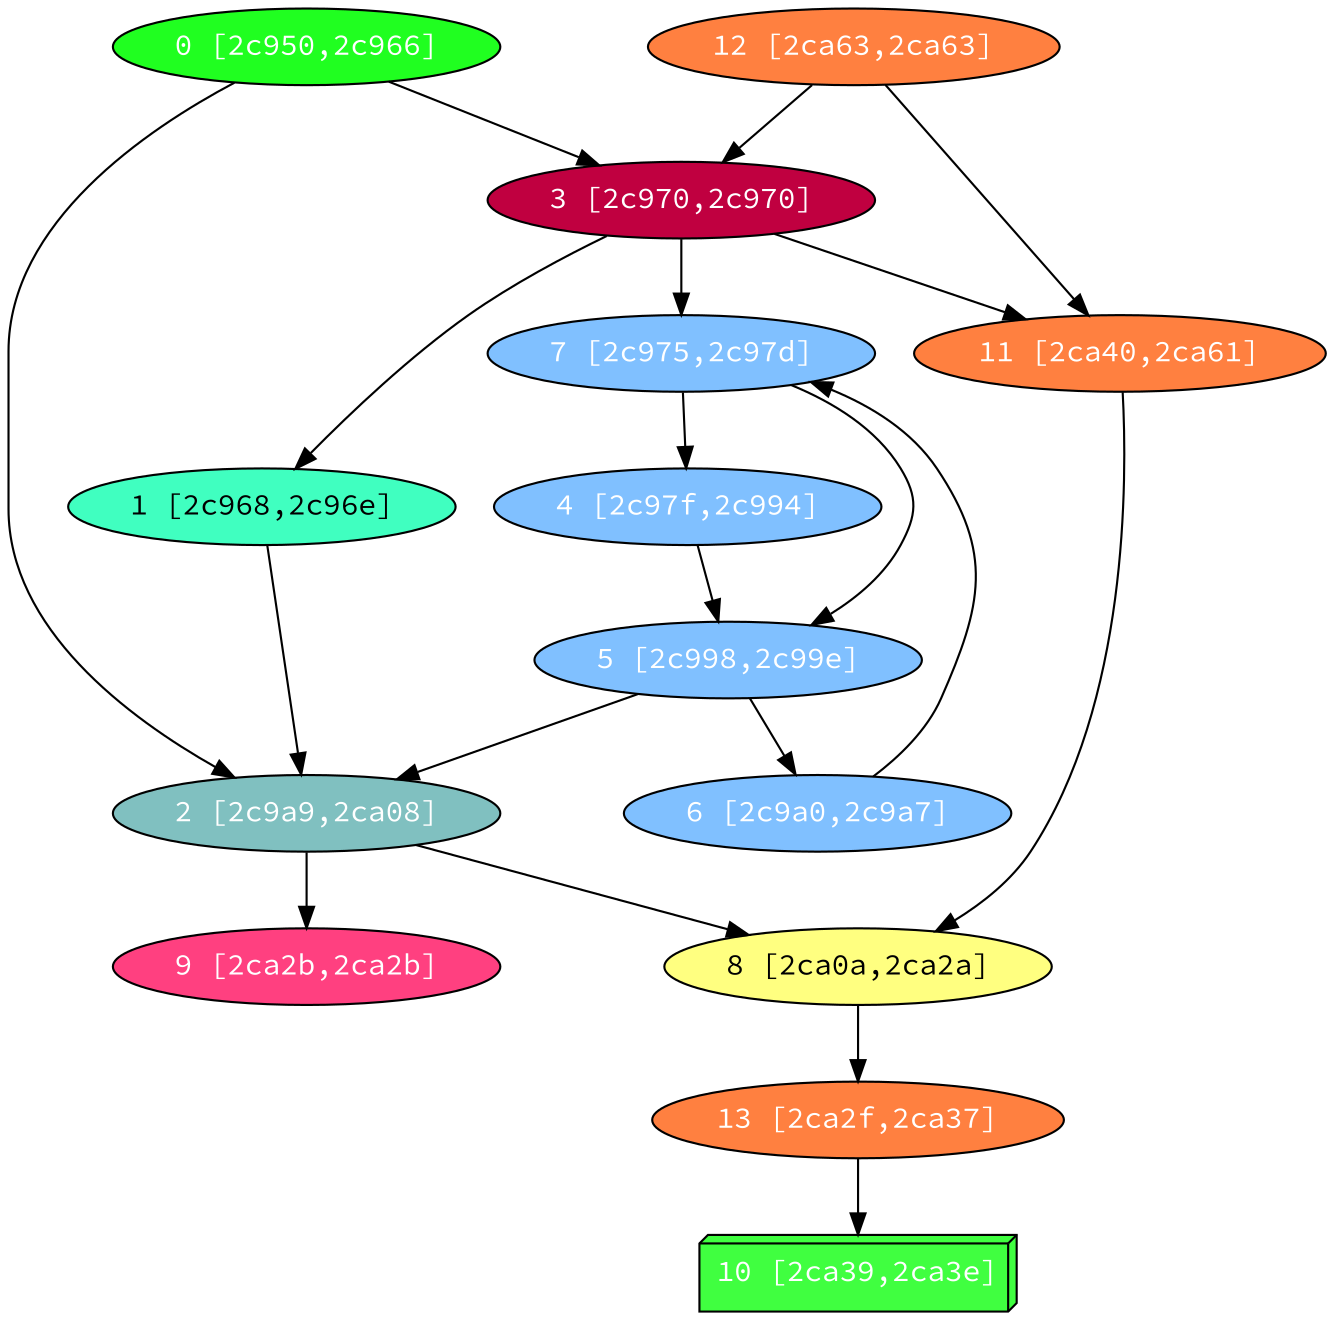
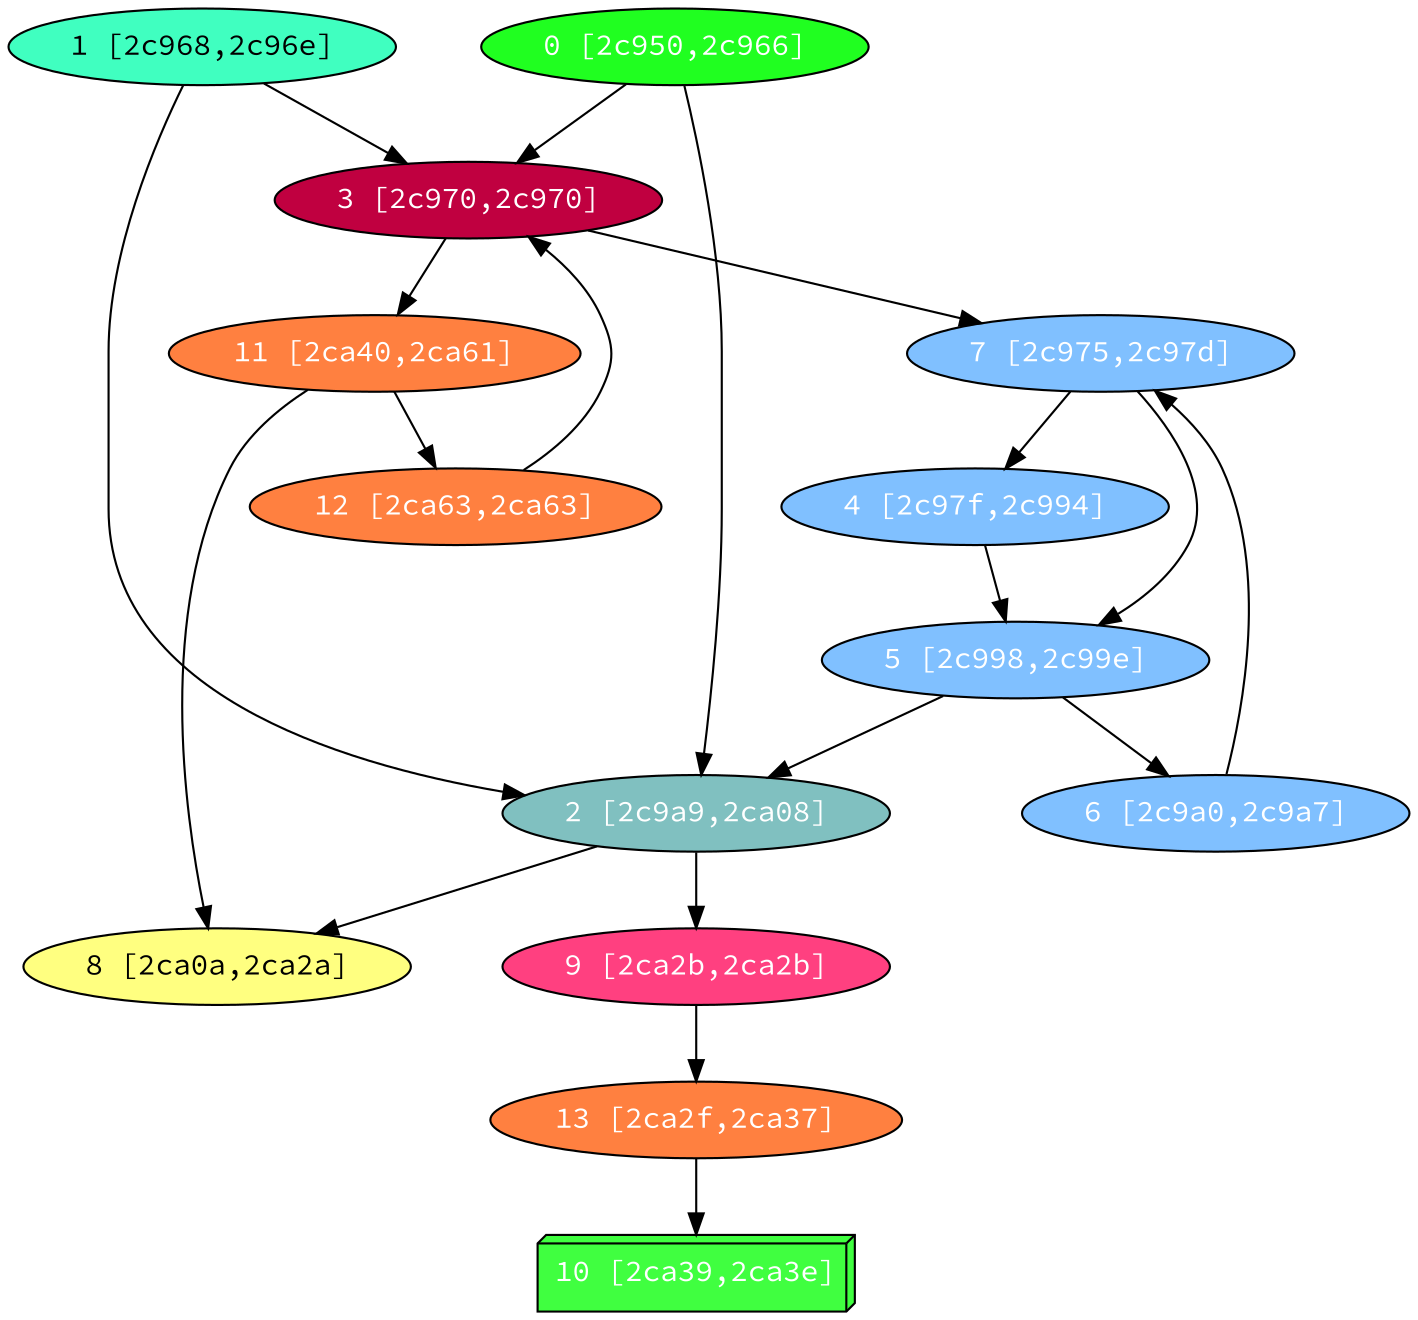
edge "12 [2ca63,2ca63]" -> "11 [2ca40,2ca61]": reversed
edge "3 [2c970,2c970]" -> "1 [2c968,2c96e]": reversed
edge "8 [2ca0a,2ca2a]" -> "13 [2ca2f,2ca37]": now "9 [2ca2b,2ca2b]" -> "13 [2ca2f,2ca37]"
